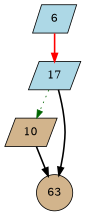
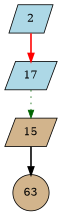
node "6": label "6" -> "2"
edge "17" -> "63": removed
node "10": label "10" -> "15"
